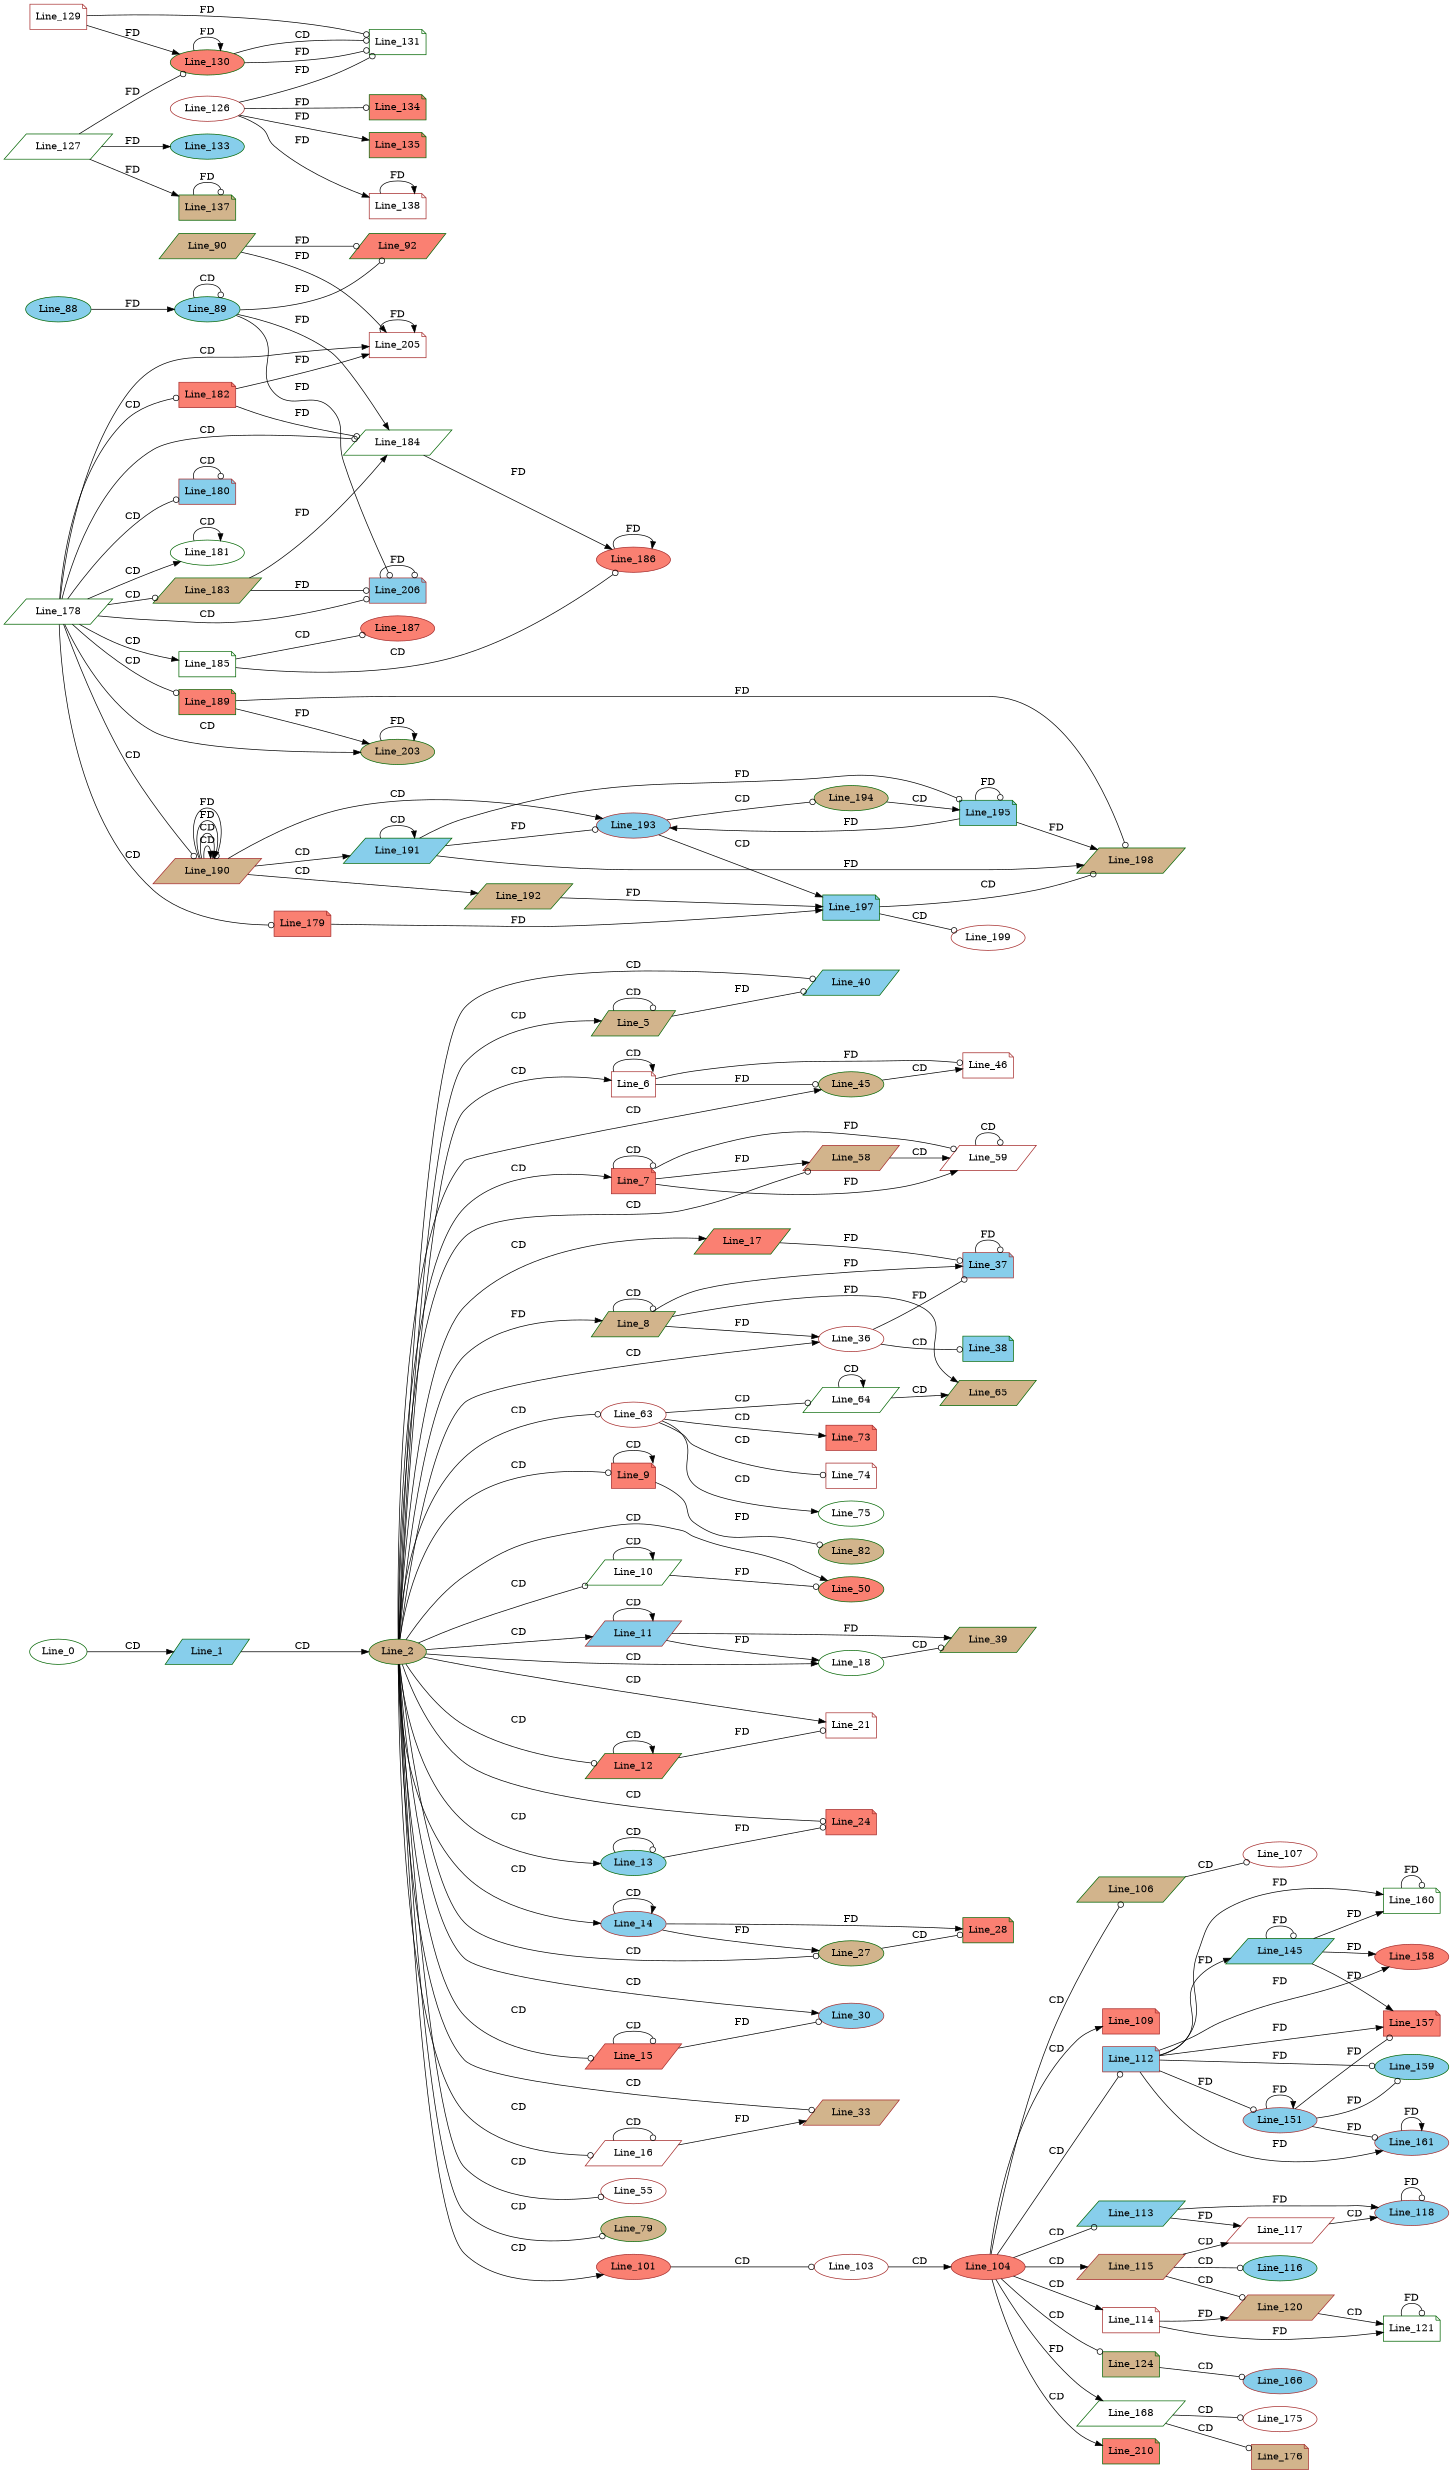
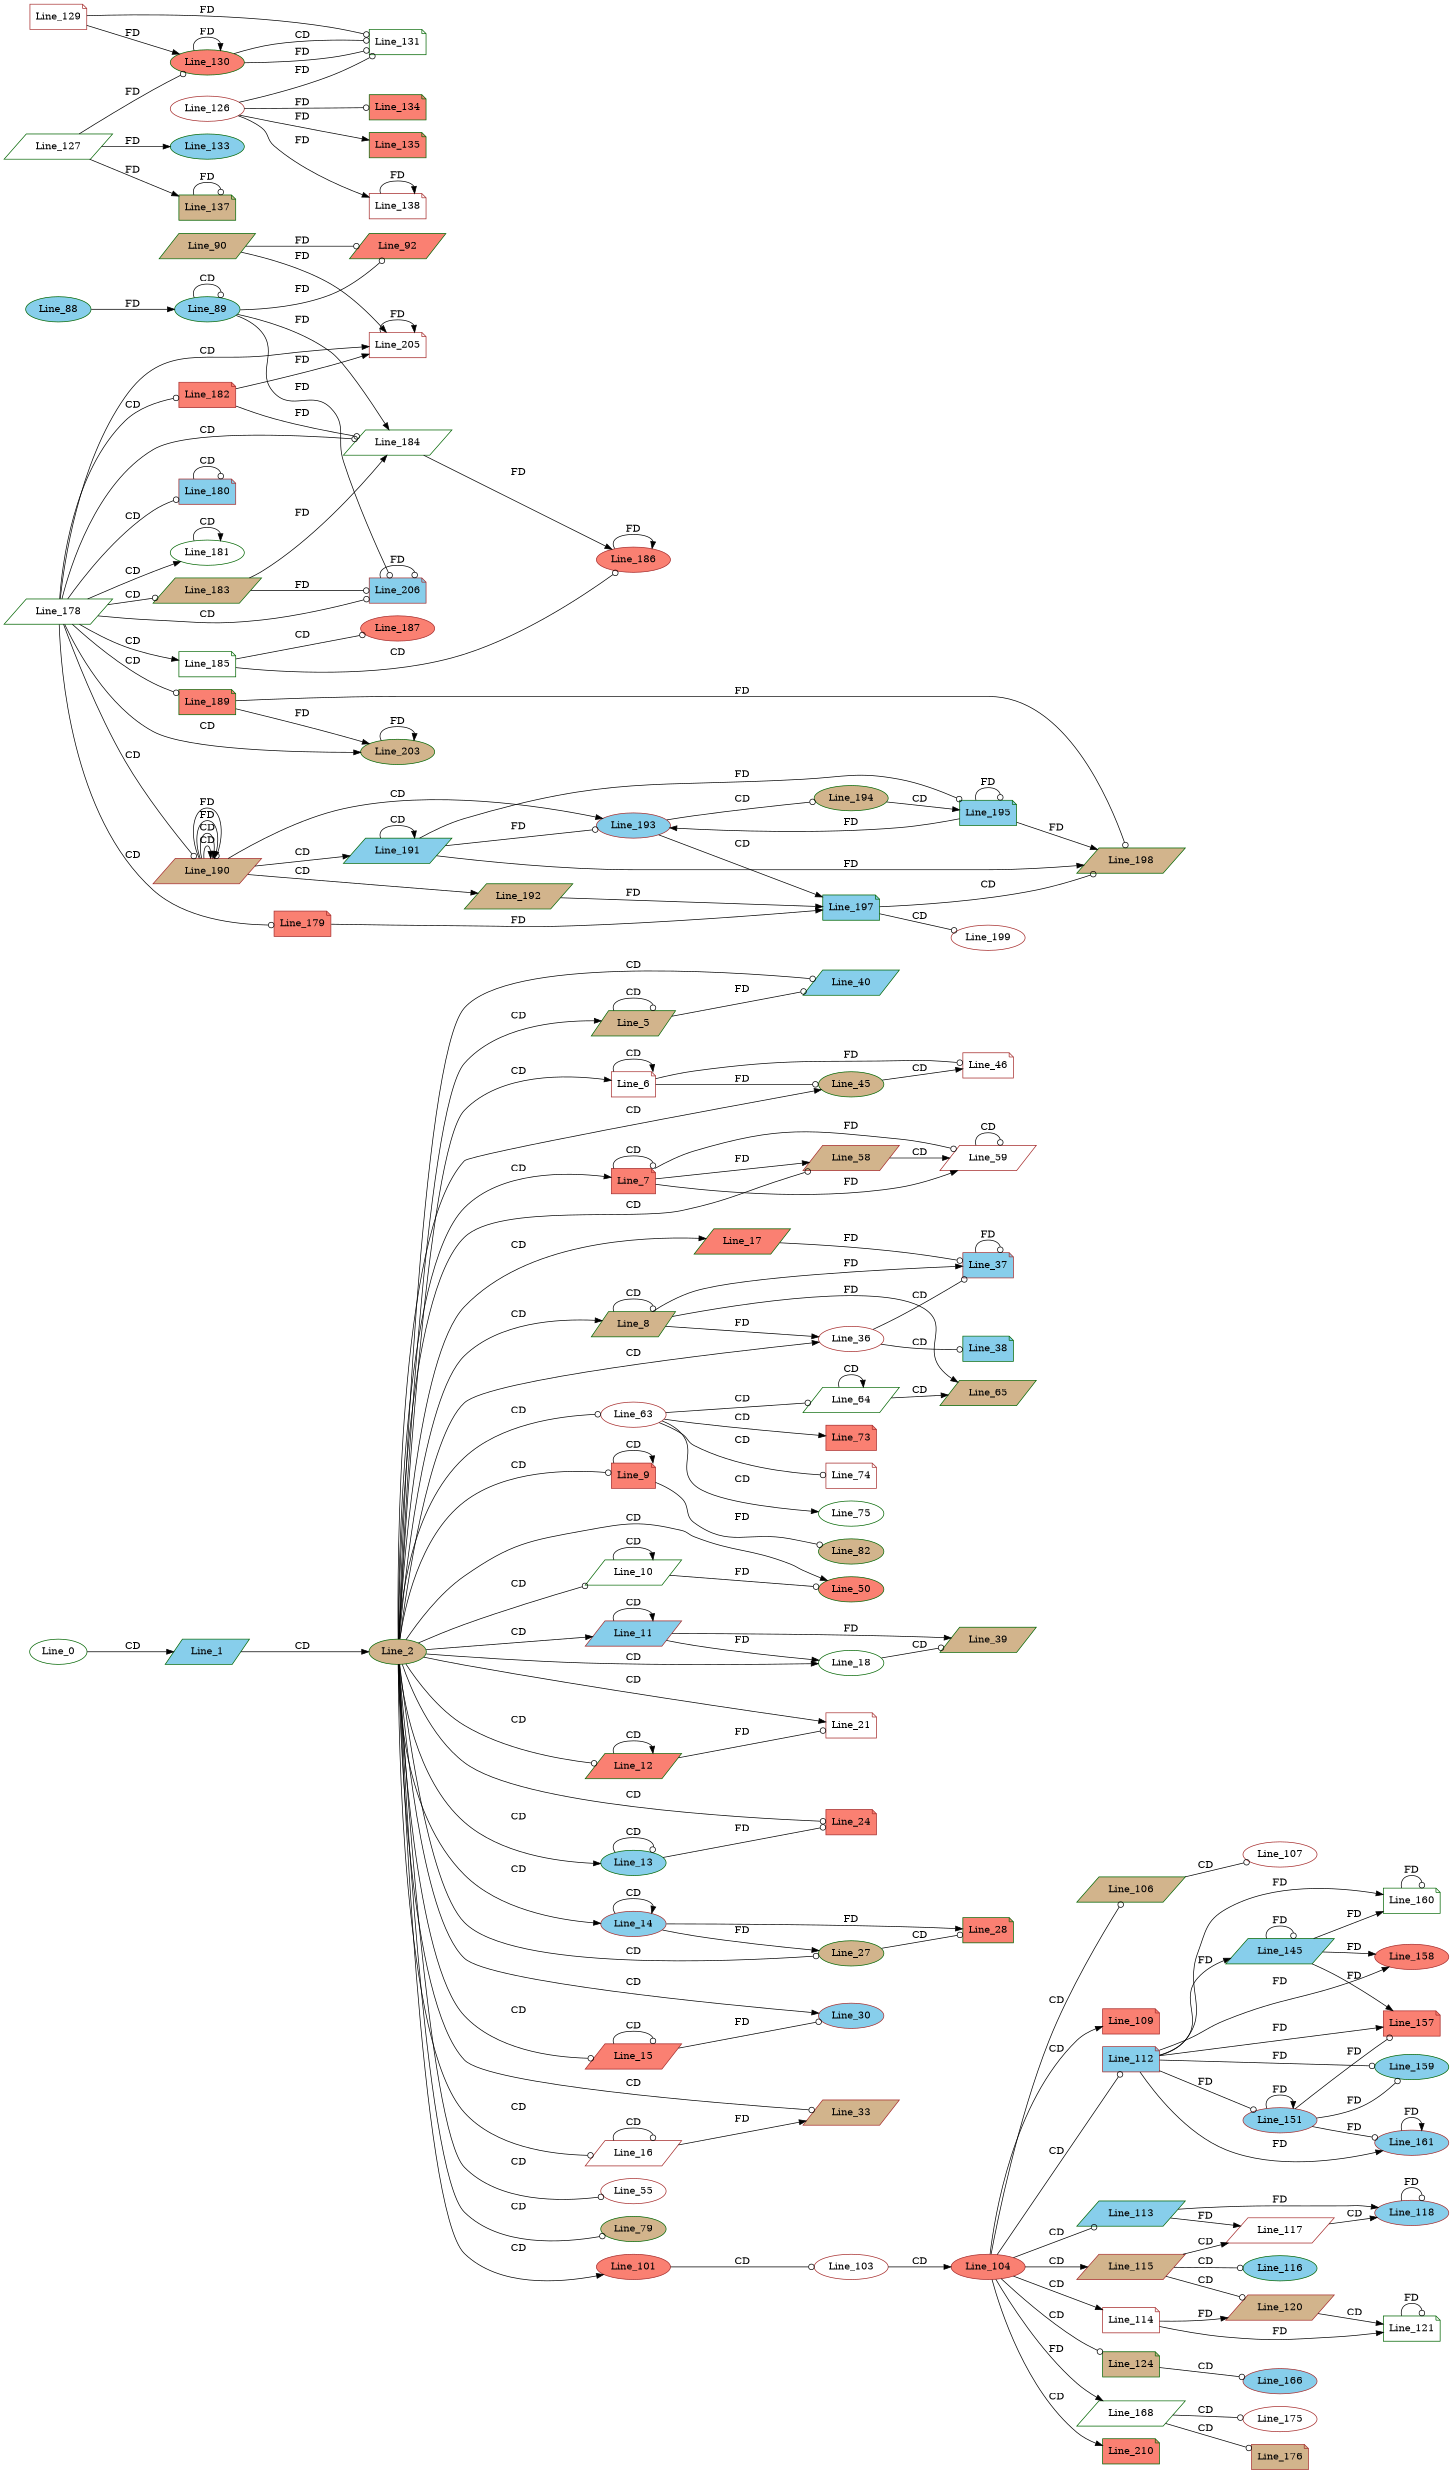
edge "Line_36" -> "Line_37": label "FD" -> "CD"
edge "Line_2" -> "Line_8": label "FD" -> "CD"
